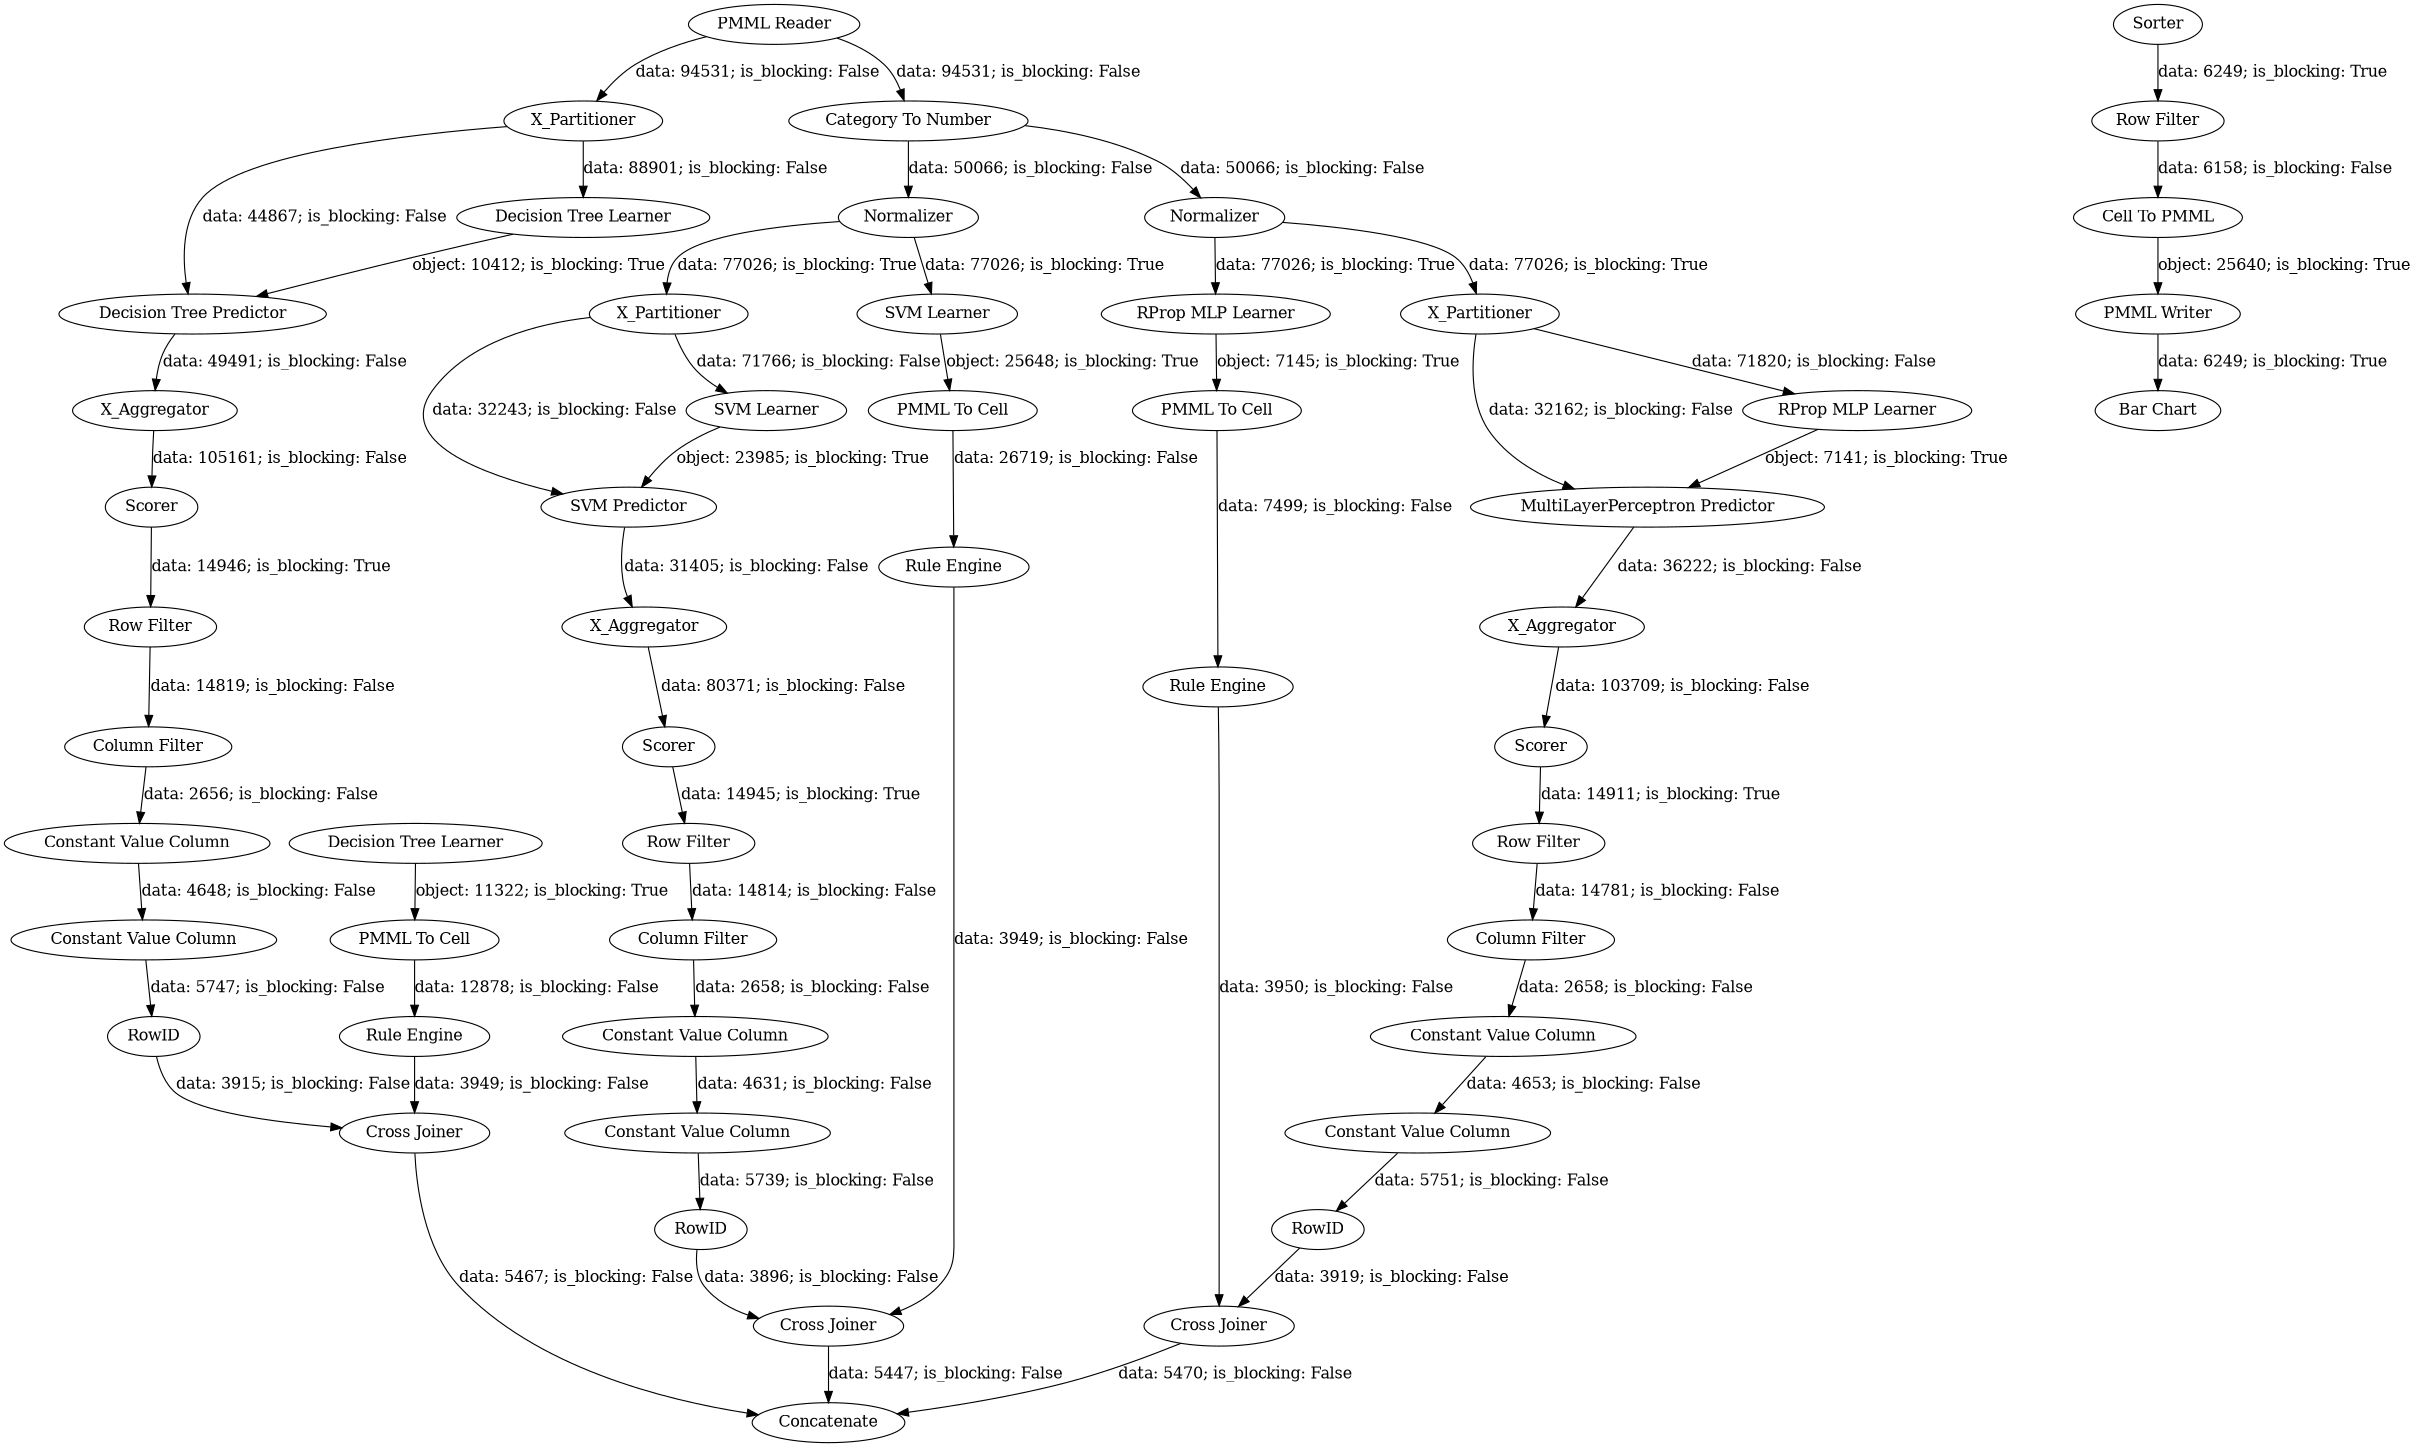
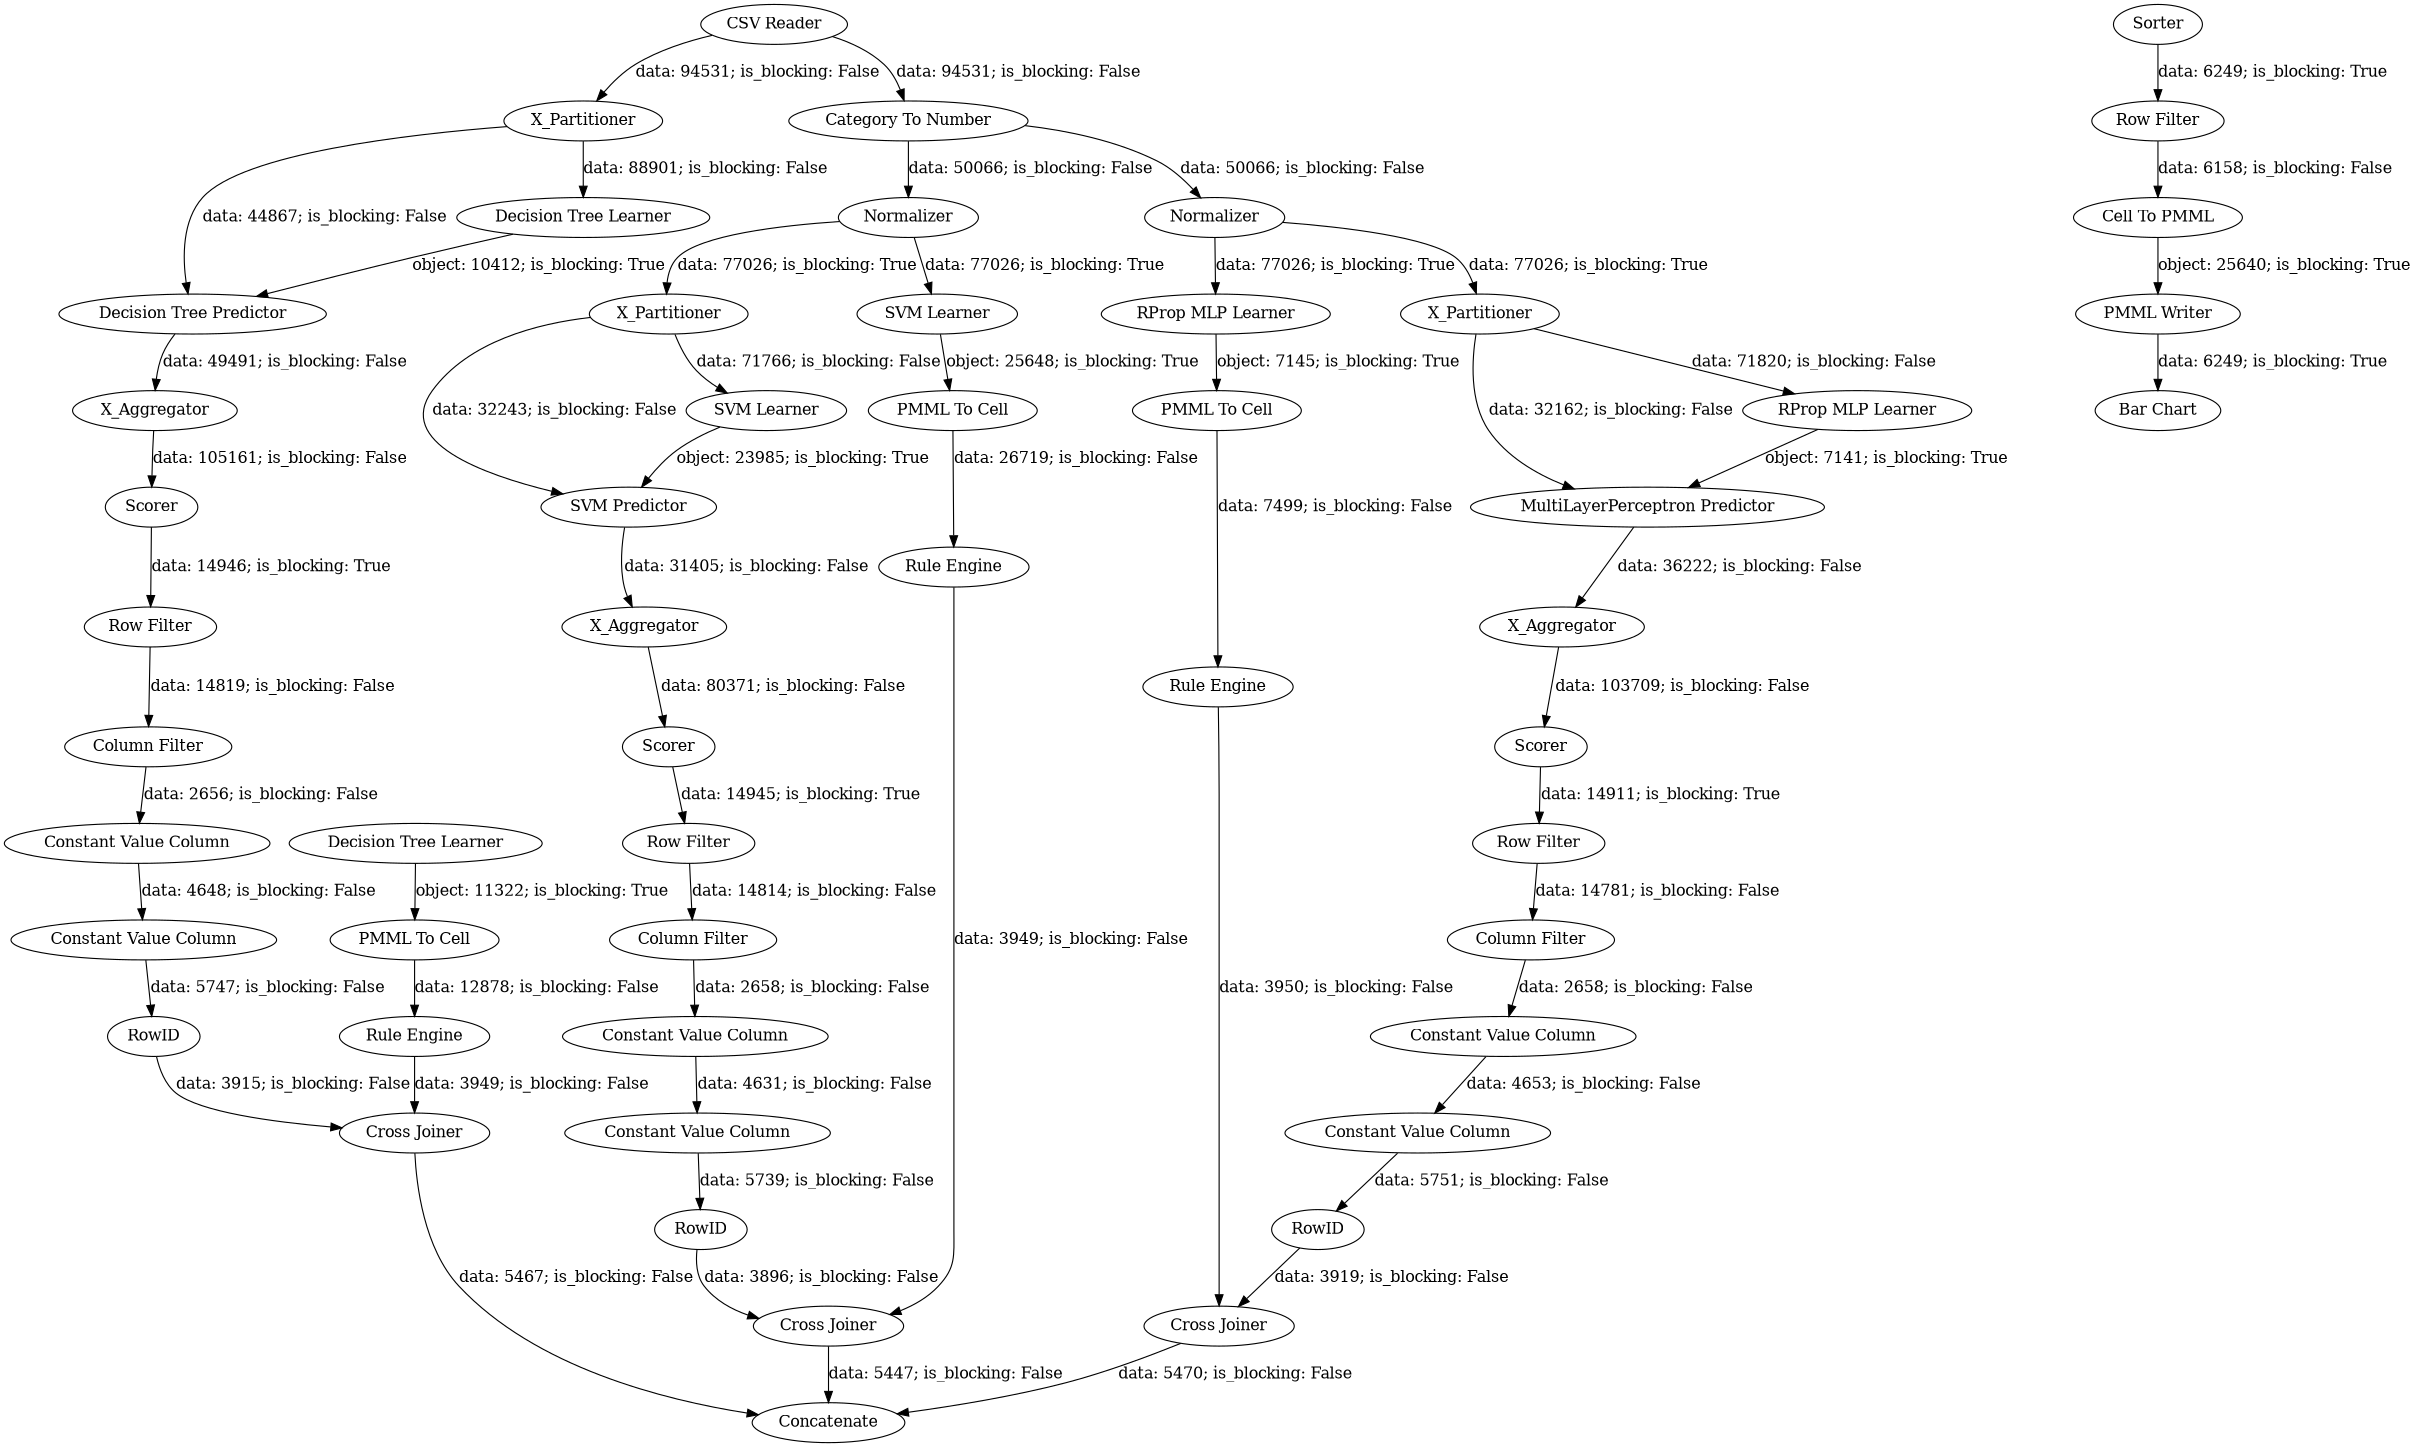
node "PMML Reader": label "PMML Reader" -> "CSV Reader"
